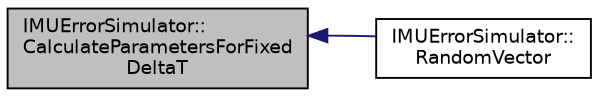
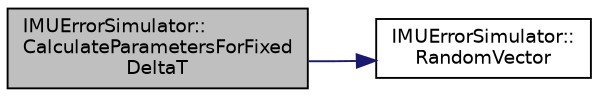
edge "IMUErrorSimulator:: RandomVector" -> "IMUErrorSimulator:: CalculateParametersForFixed DeltaT": reversed
